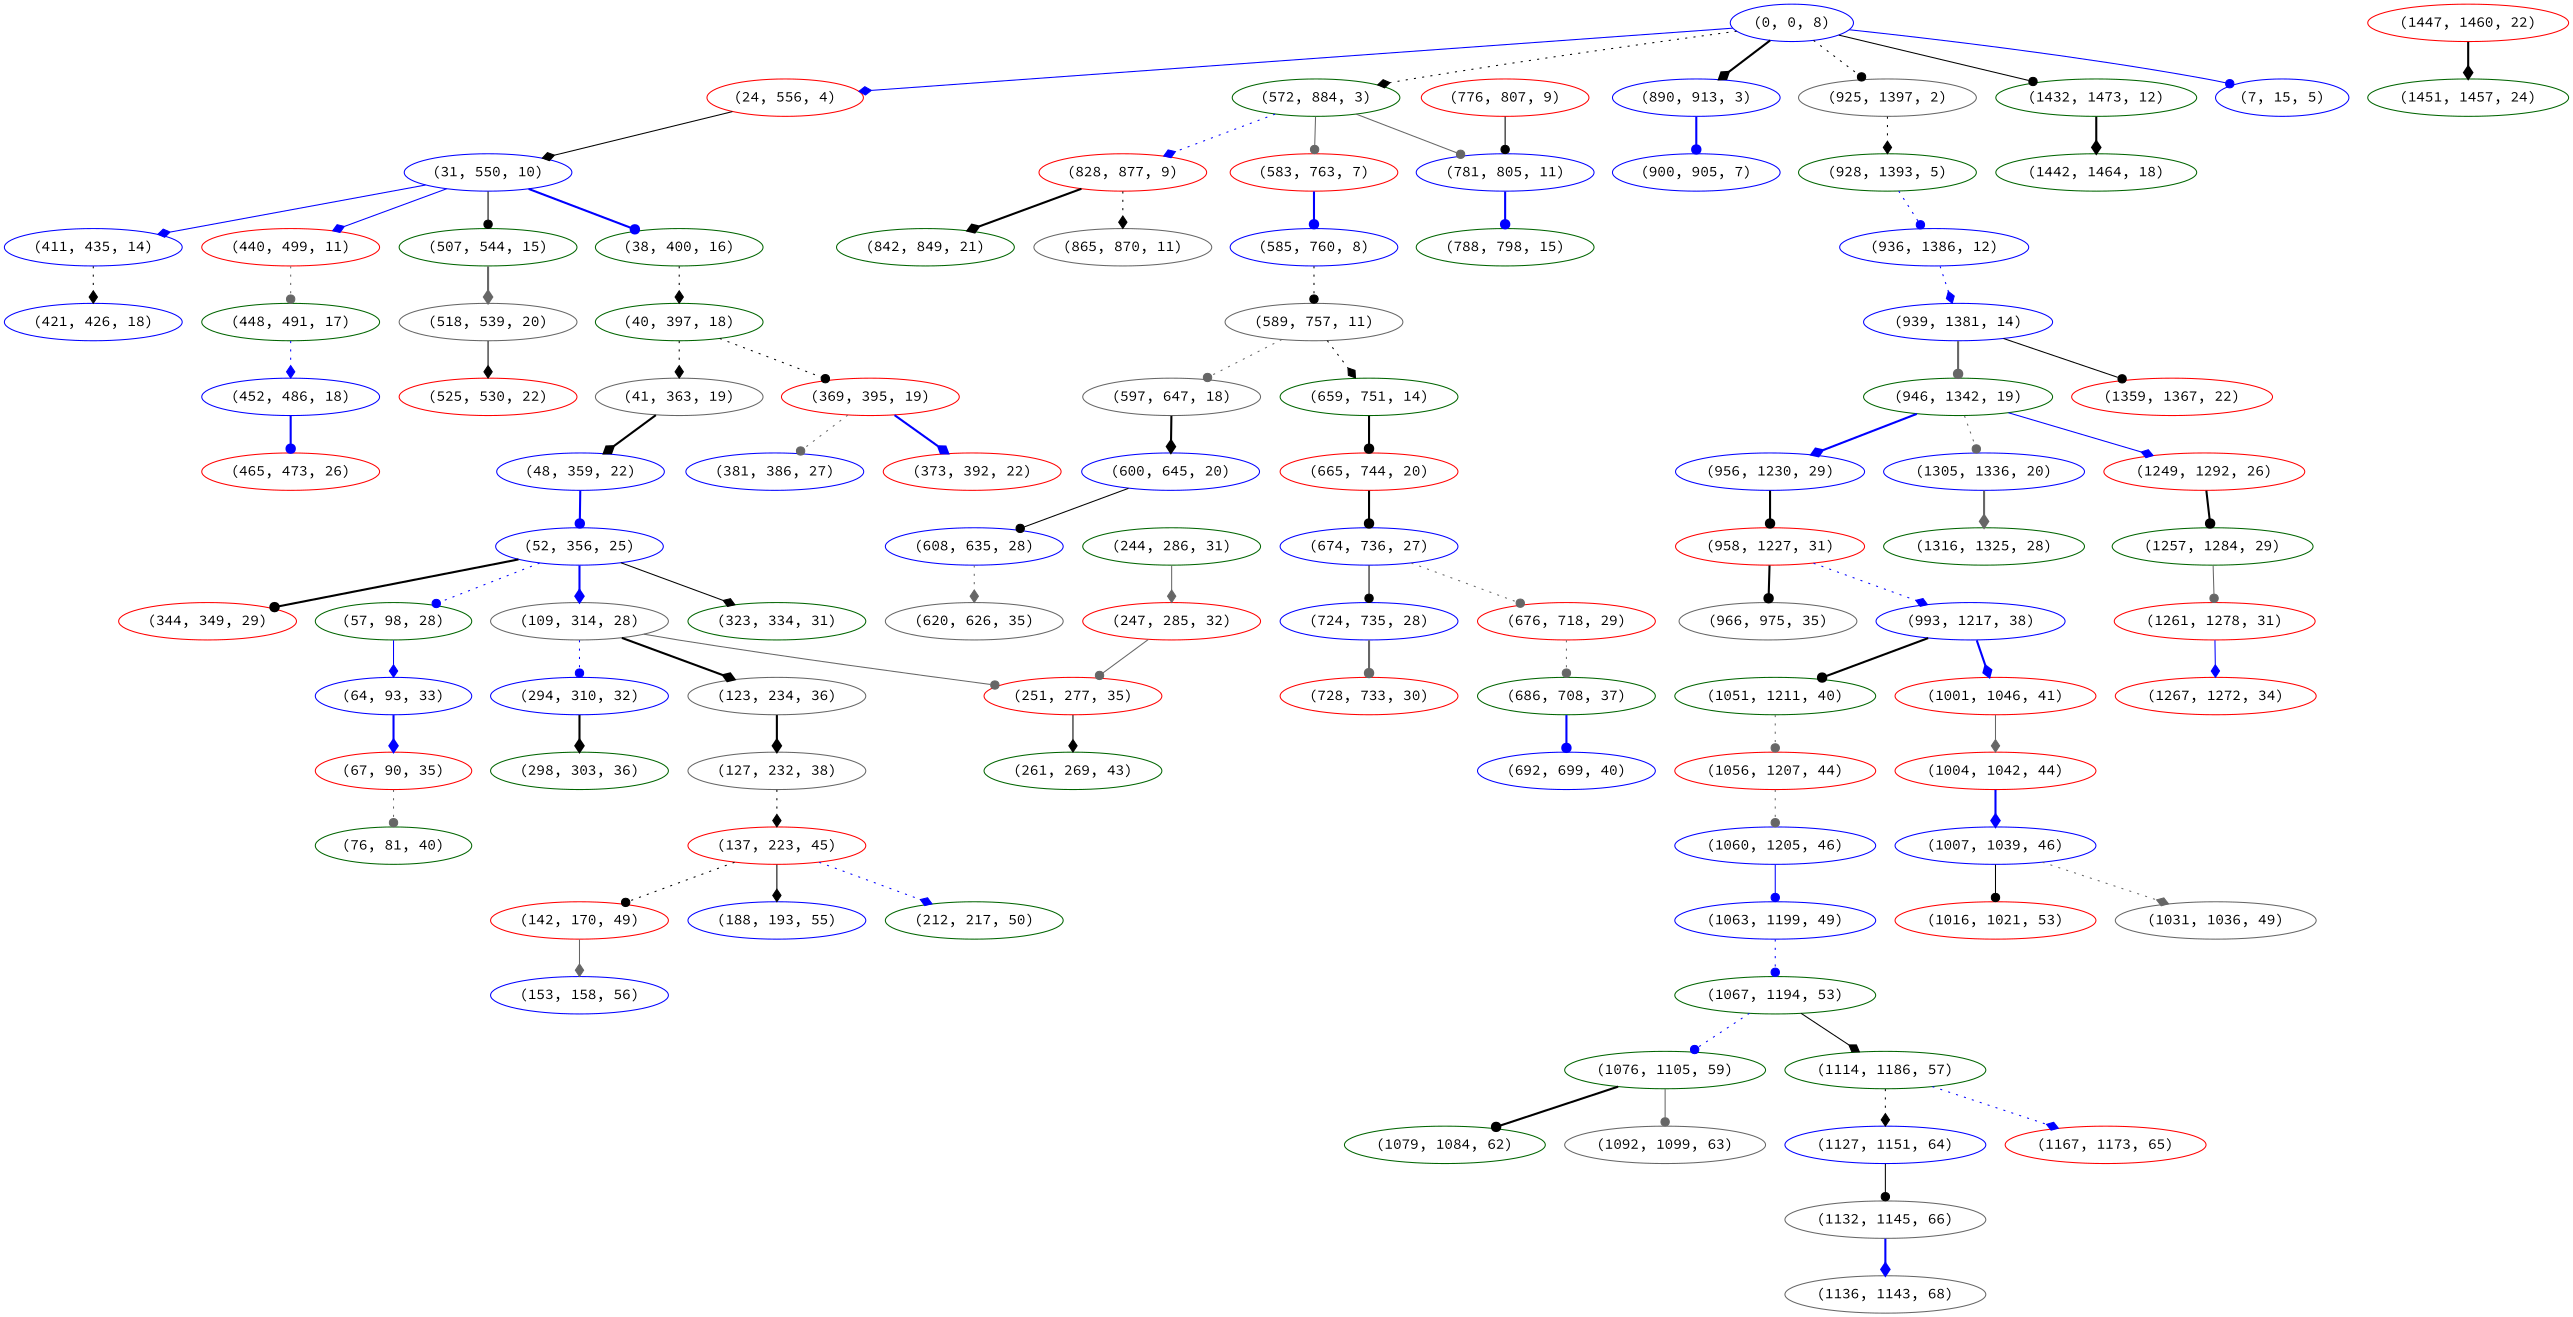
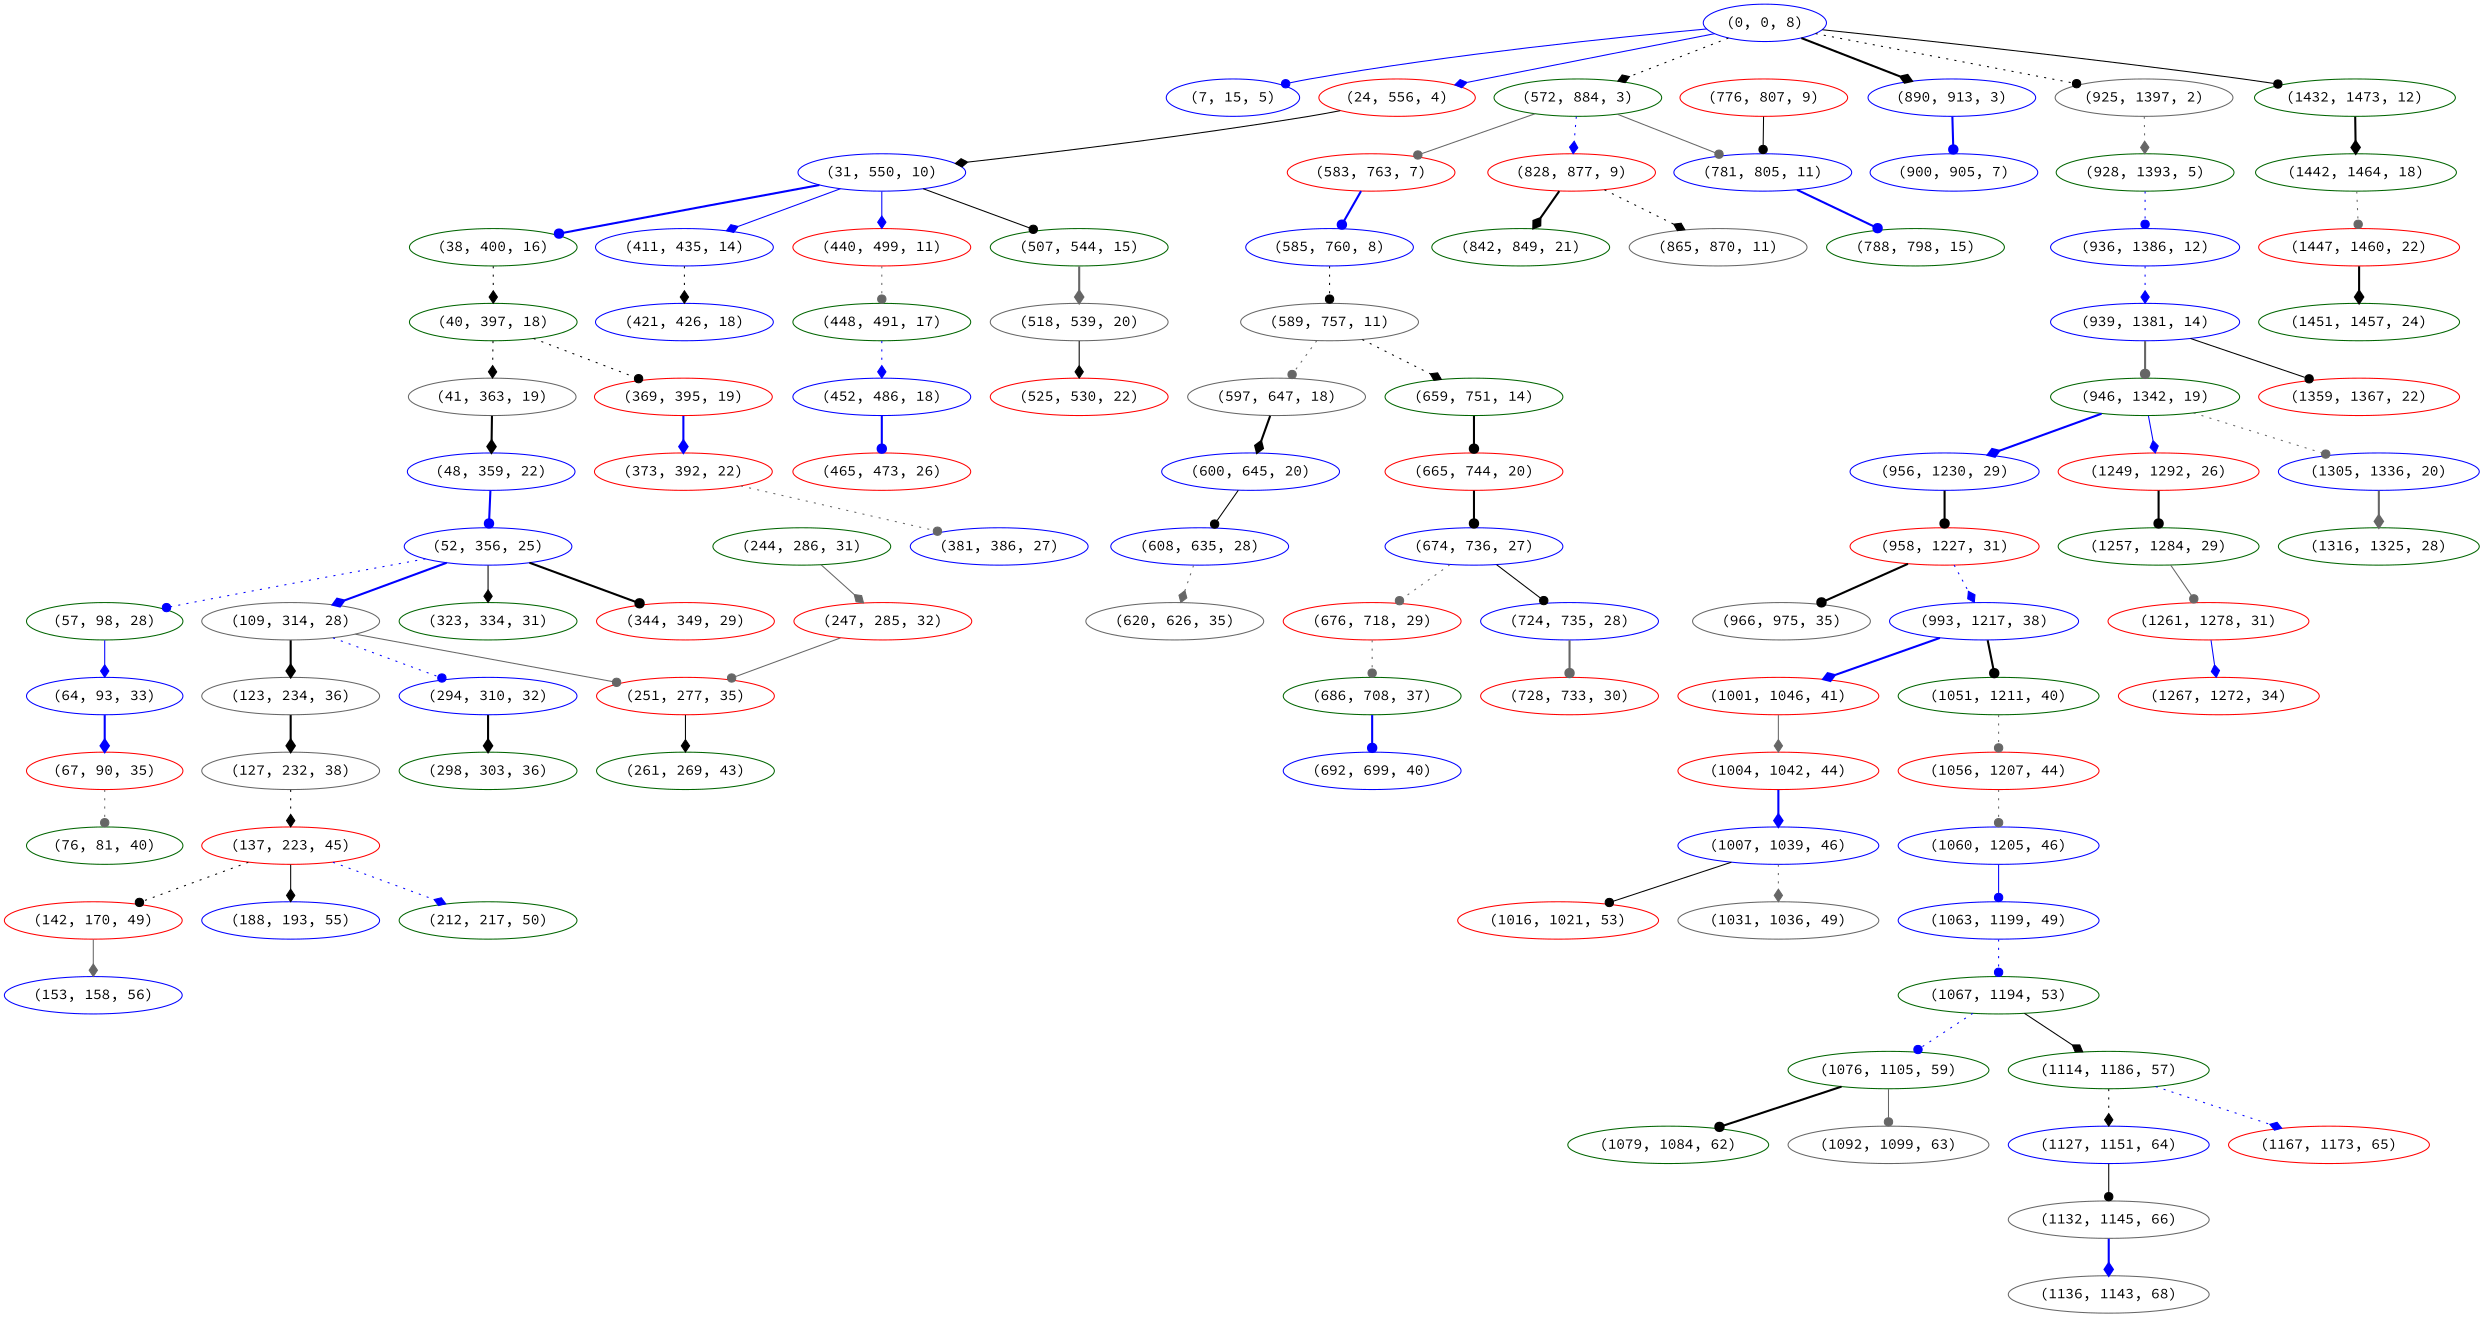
edge "(925, 1397, 2)" -> "(928, 1393, 5)": color black -> gray40
edge "(1442, 1464, 18)" -> "(1447, 1460, 22)": added
edge "(369, 395, 19)" -> "(381, 386, 27)": now "(373, 392, 22)" -> "(381, 386, 27)"
